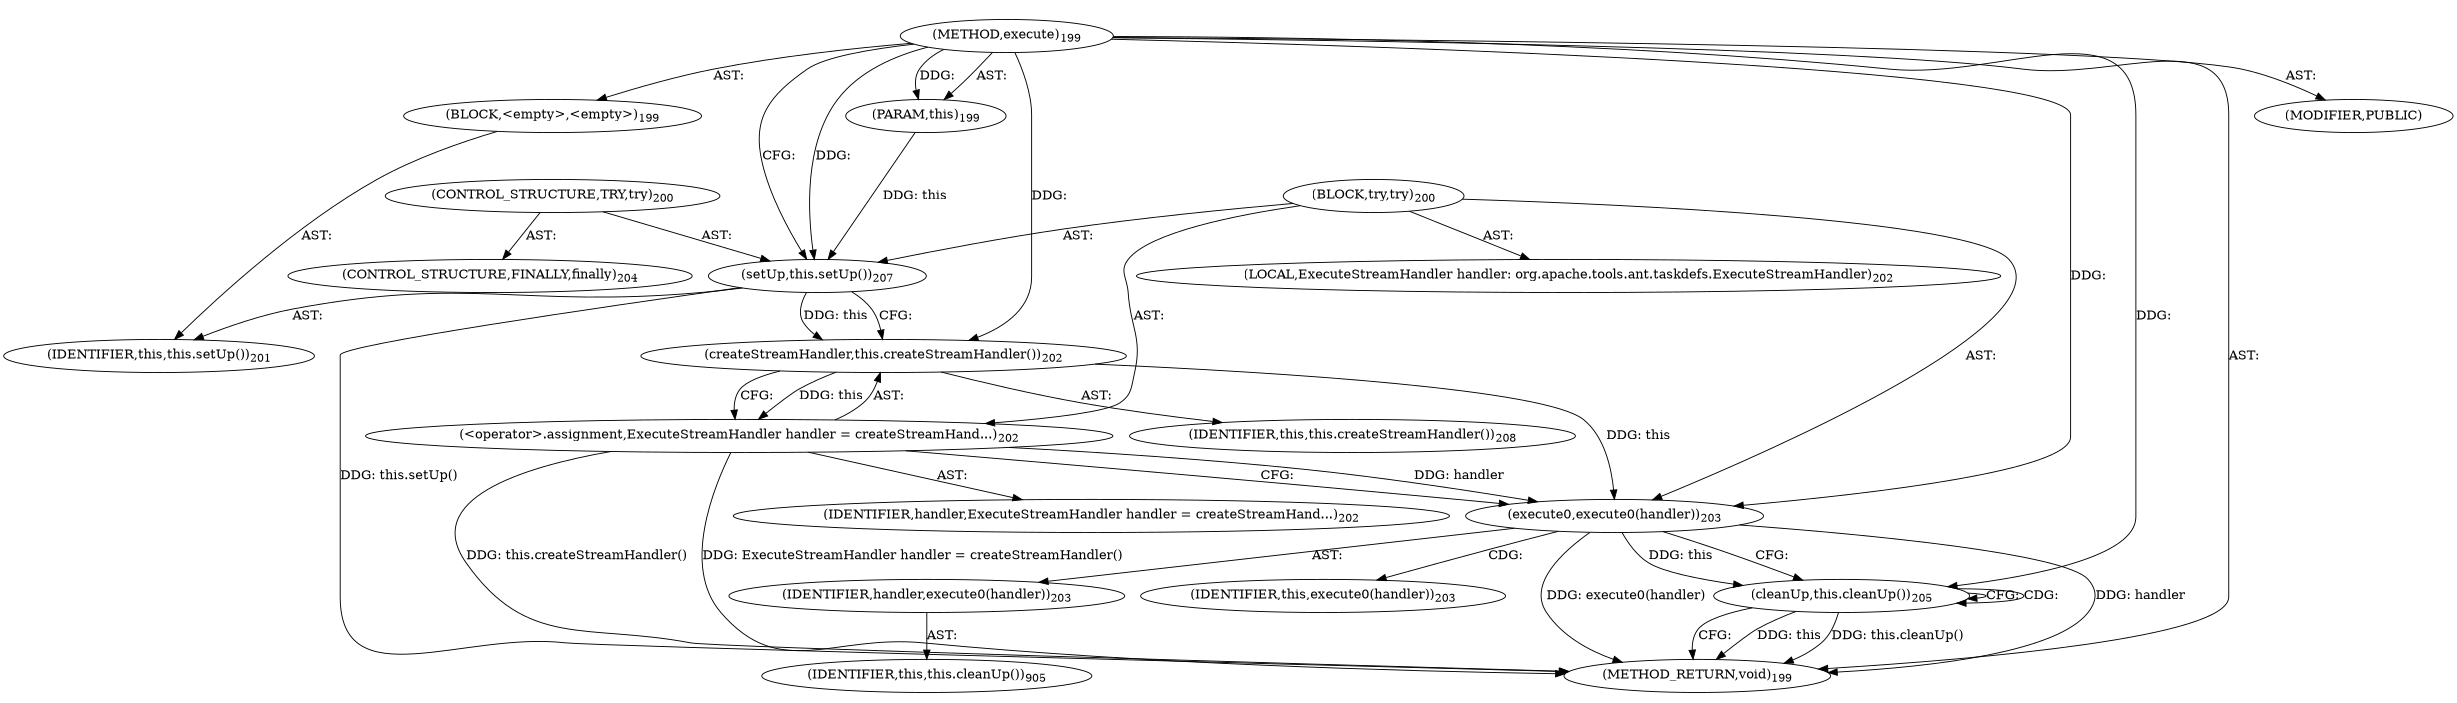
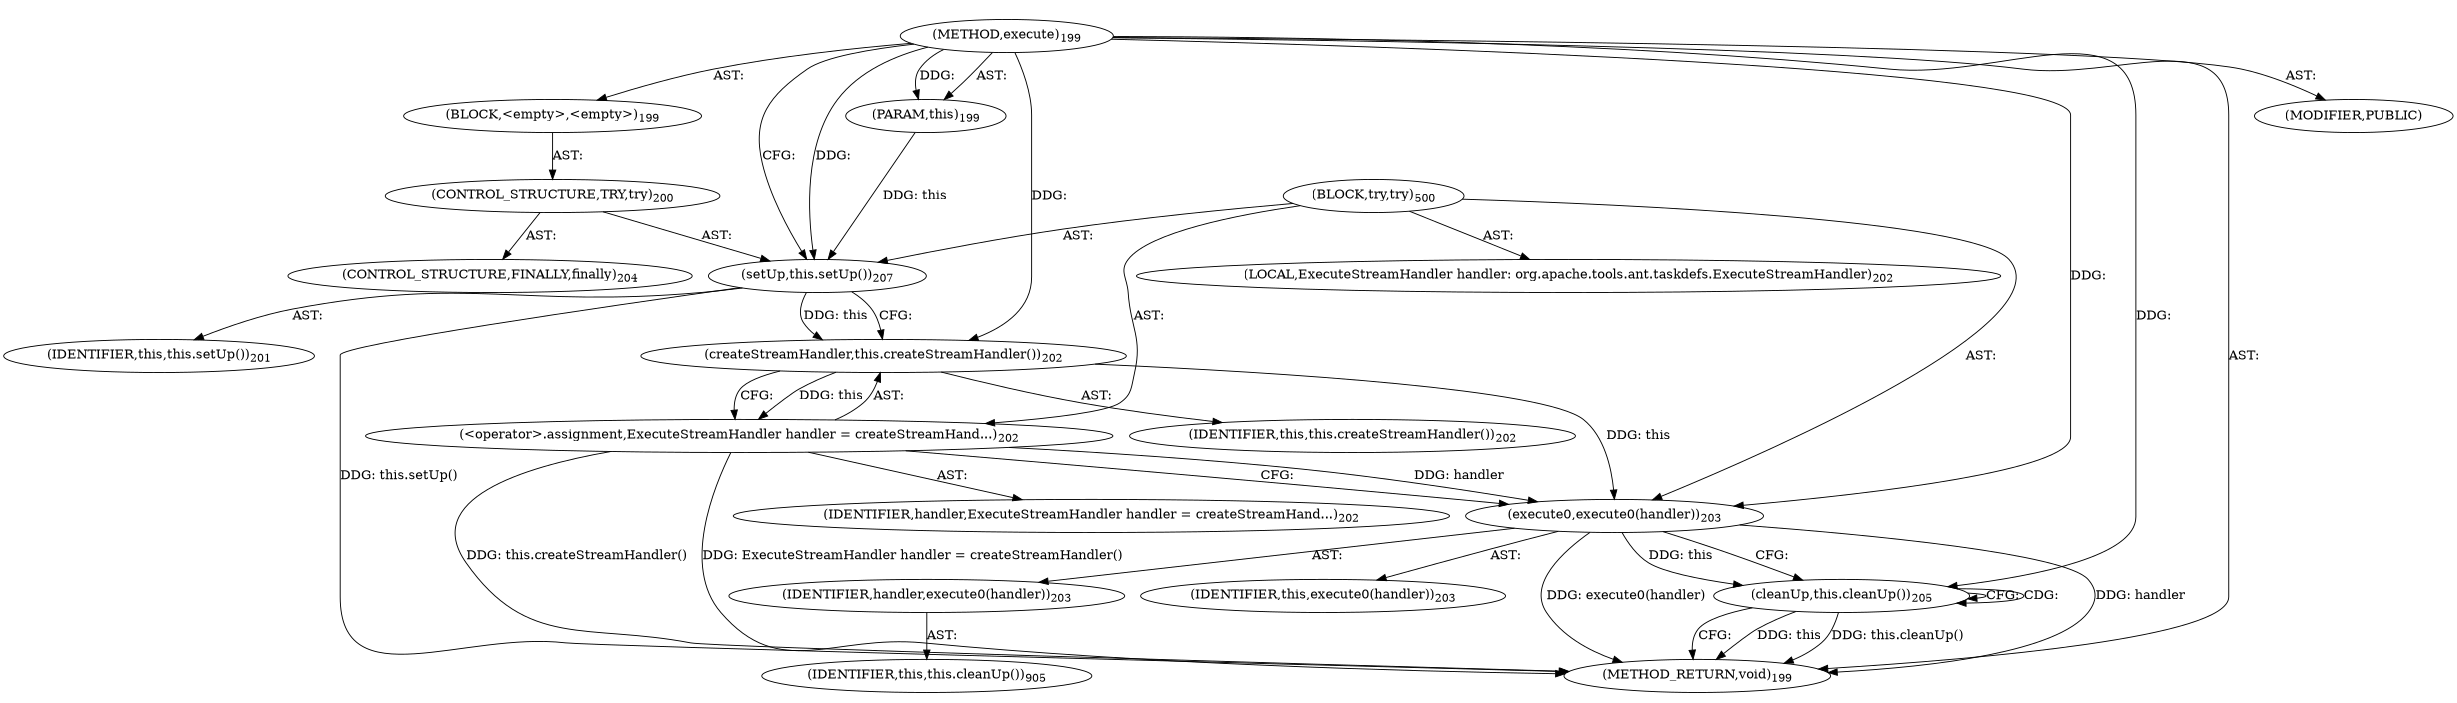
node "(BLOCK,try,try)": text "200" -> "500"
edge "(BLOCK,<empty>,<empty>)" -> "(IDENTIFIER,this,this.setUp())": now "(BLOCK,<empty>,<empty>)" -> "(CONTROL_STRUCTURE,TRY,try)"
node "(IDENTIFIER,this,this.createStreamHandler())": text "208" -> "202"
edge "(execute0,execute0(handler))" -> "(IDENTIFIER,this,execute0(handler))": label "CDG: " -> "AST: "
